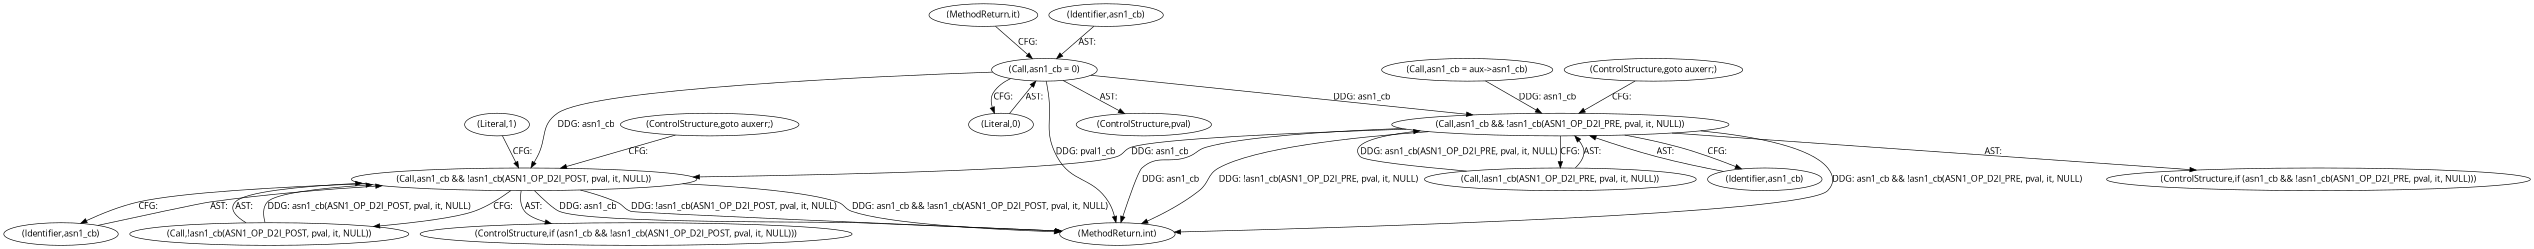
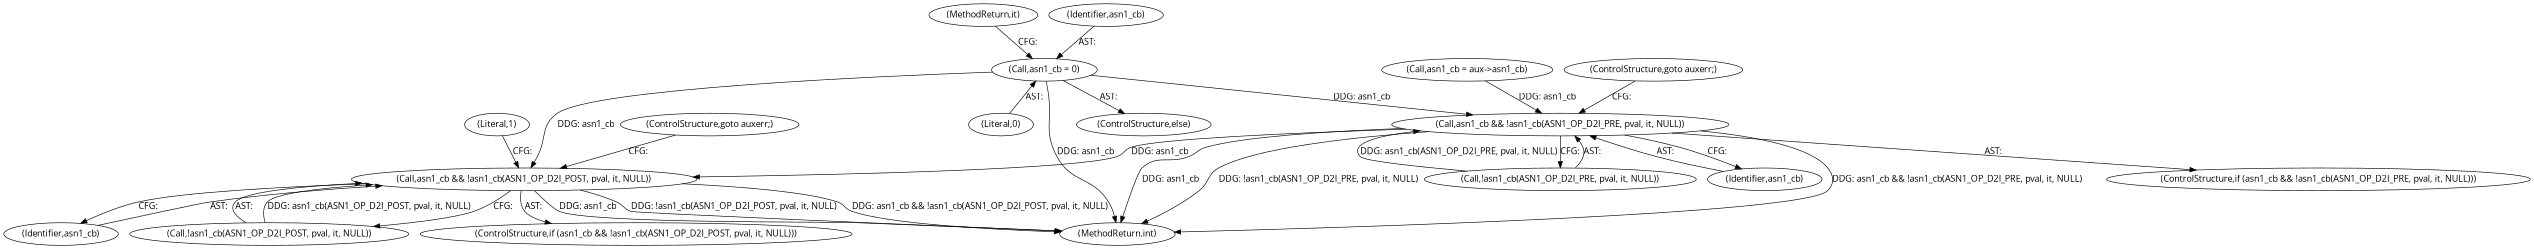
edge "(Call,asn1_cb = 0)" -> "(Literal,0)": removed, label "CFG:"
node "(ControlStructure,pval)": label "(ControlStructure,pval)" -> "(ControlStructure,else)"
edge "(Call,asn1_cb = 0)" -> "(MethodReturn,int)": label "DDG: pval1_cb" -> "DDG: asn1_cb"
